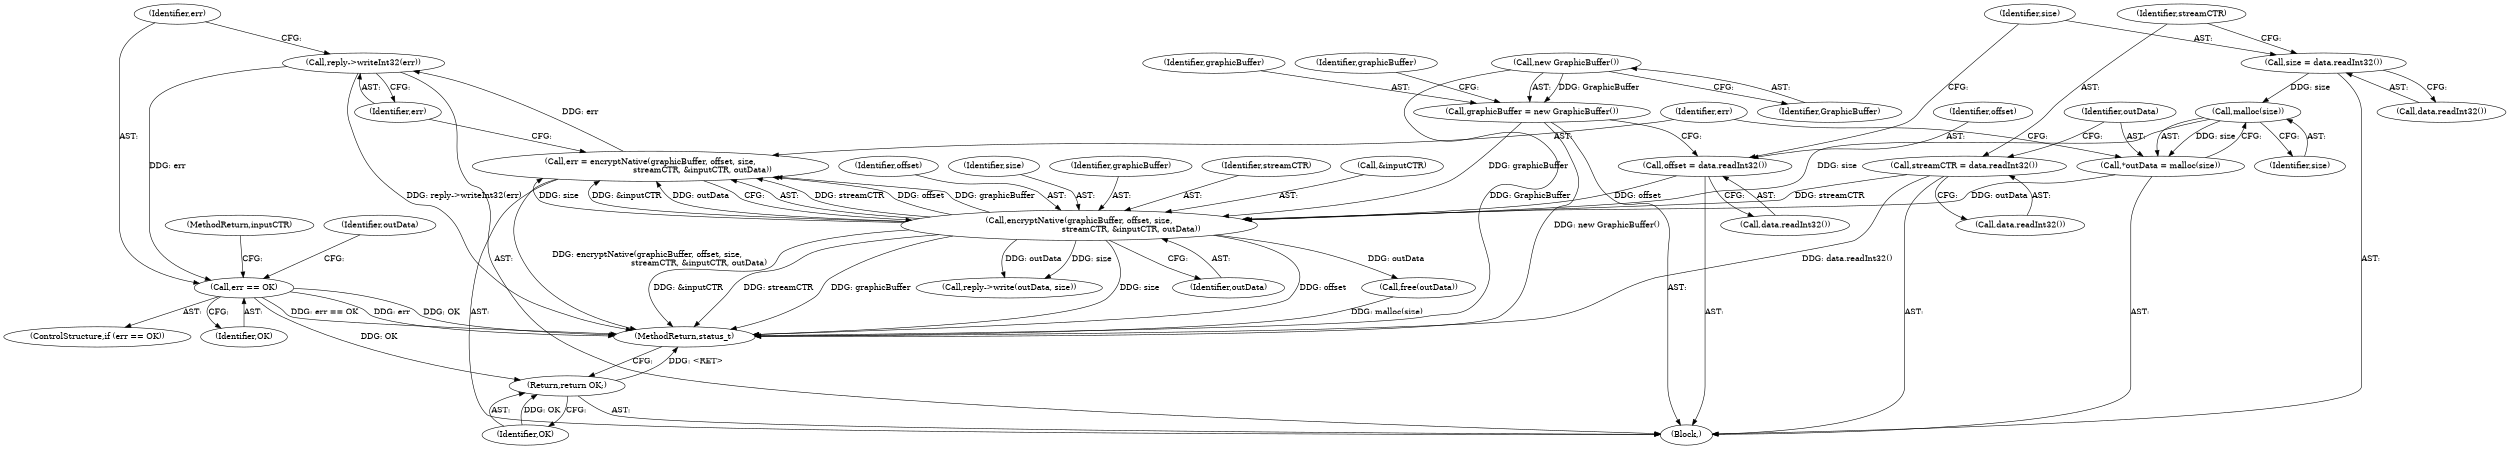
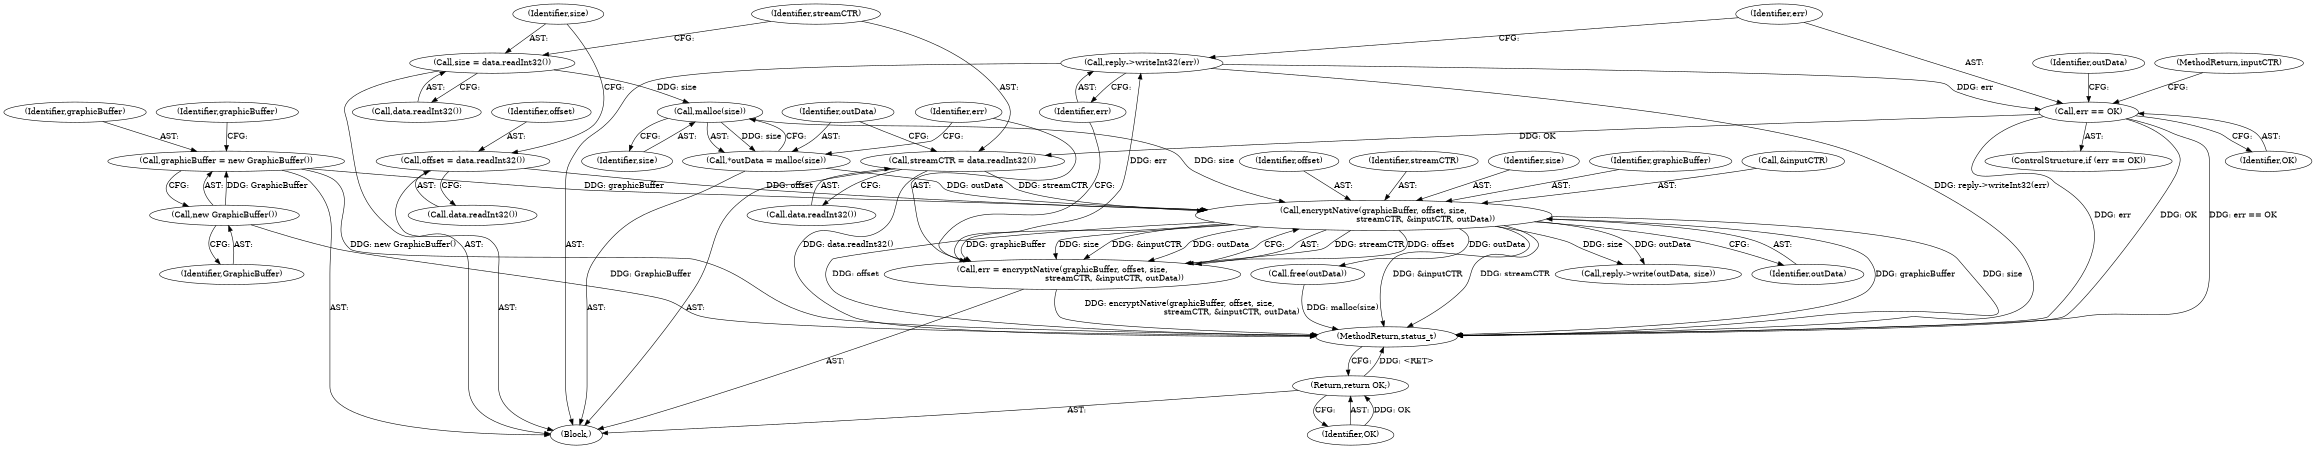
edge "(Call,graphicBuffer = new GraphicBuffer())" -> "(Call,offset = data.readInt32())": now "(Call,graphicBuffer = new GraphicBuffer())" -> "(Call,new GraphicBuffer())"
edge "(Call,err == OK)" -> "(Return,return OK;)": now "(Call,err == OK)" -> "(Call,streamCTR = data.readInt32())"
